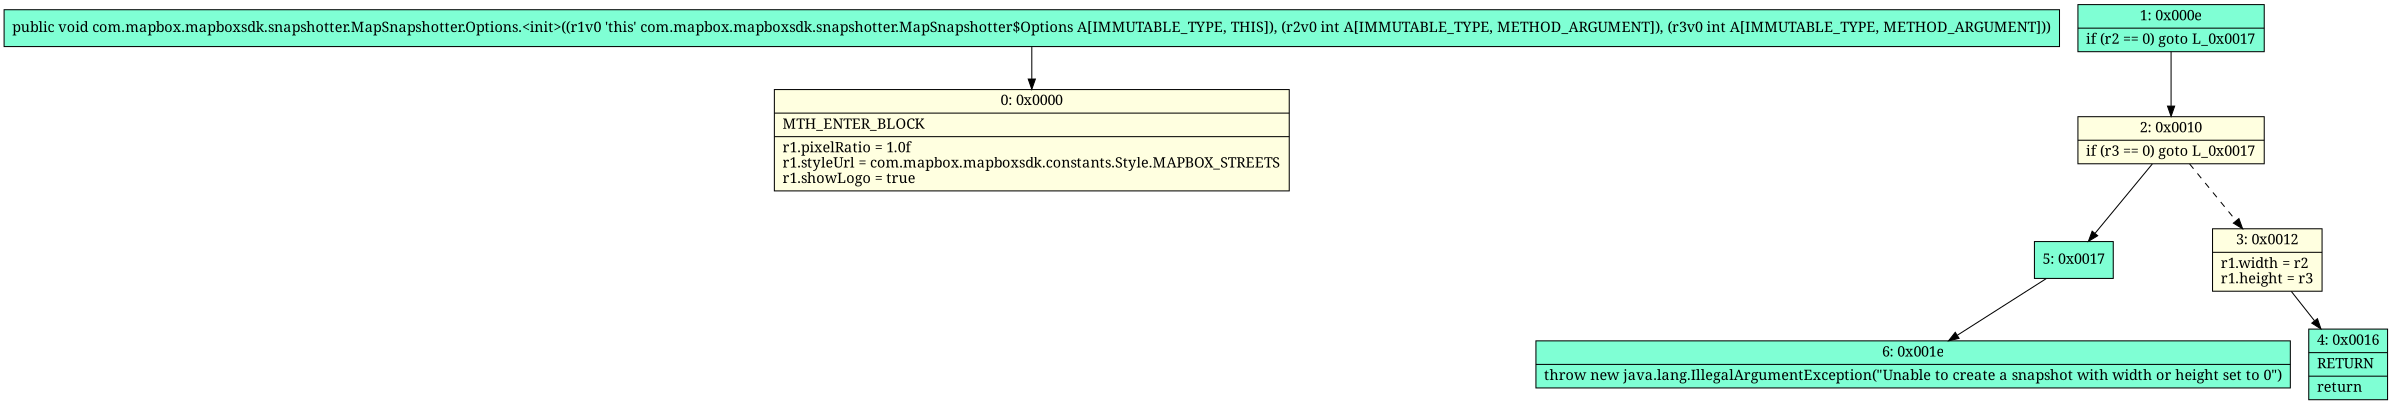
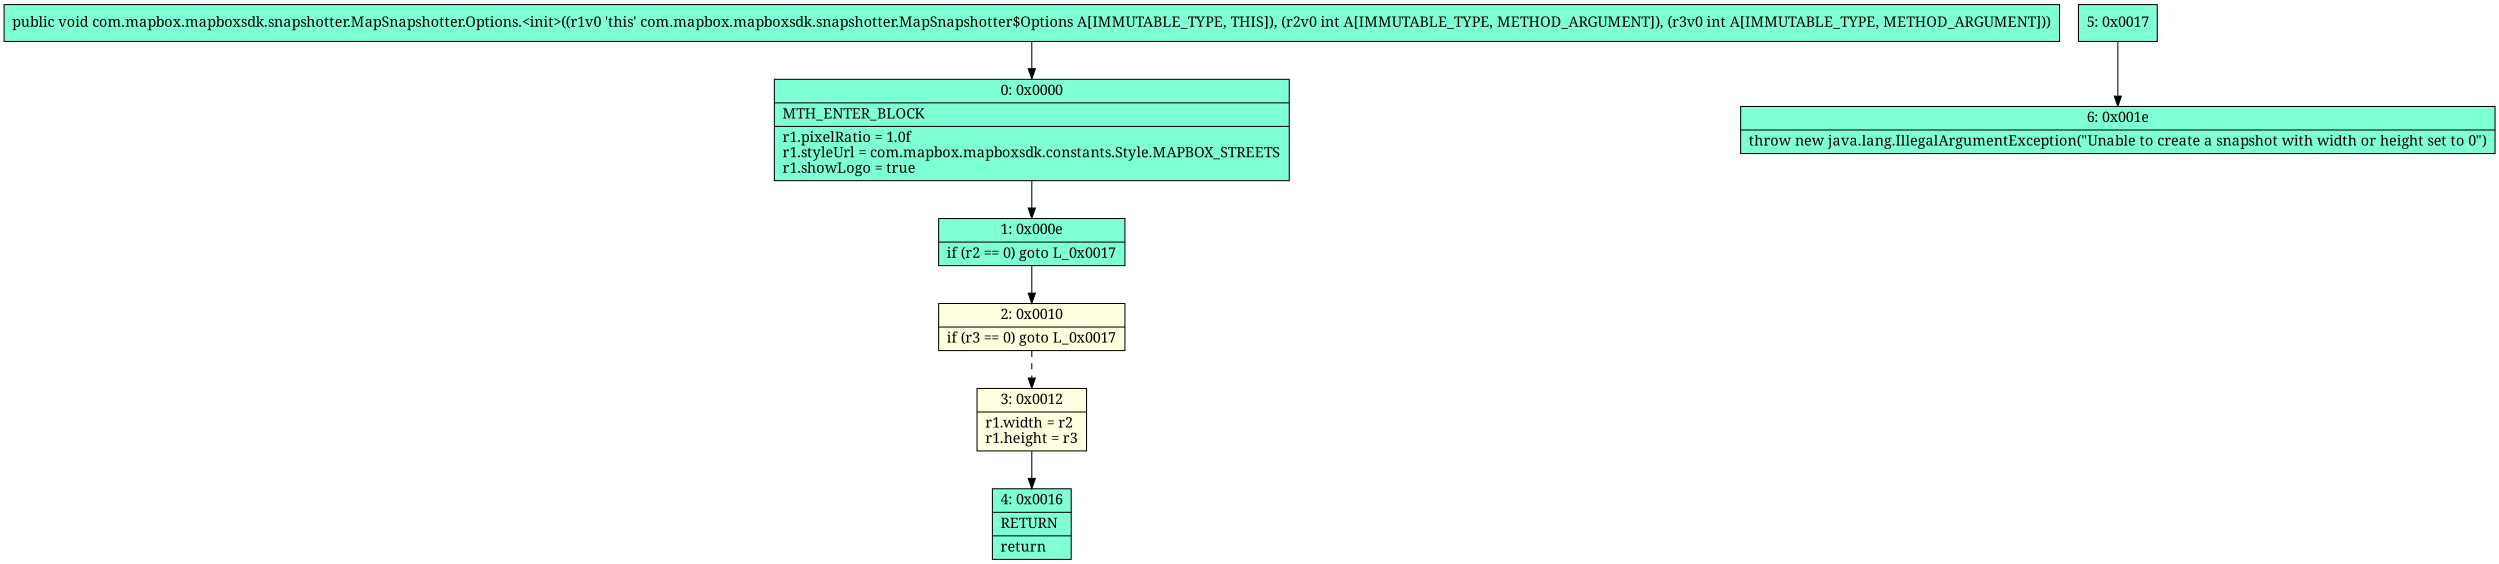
node "0: 0x0000": fillcolor lightyellow -> aquamarine
edge "0: 0x0000" -> "1: 0x000e": added
edge "2: 0x0010" -> "5: 0x0017": removed
